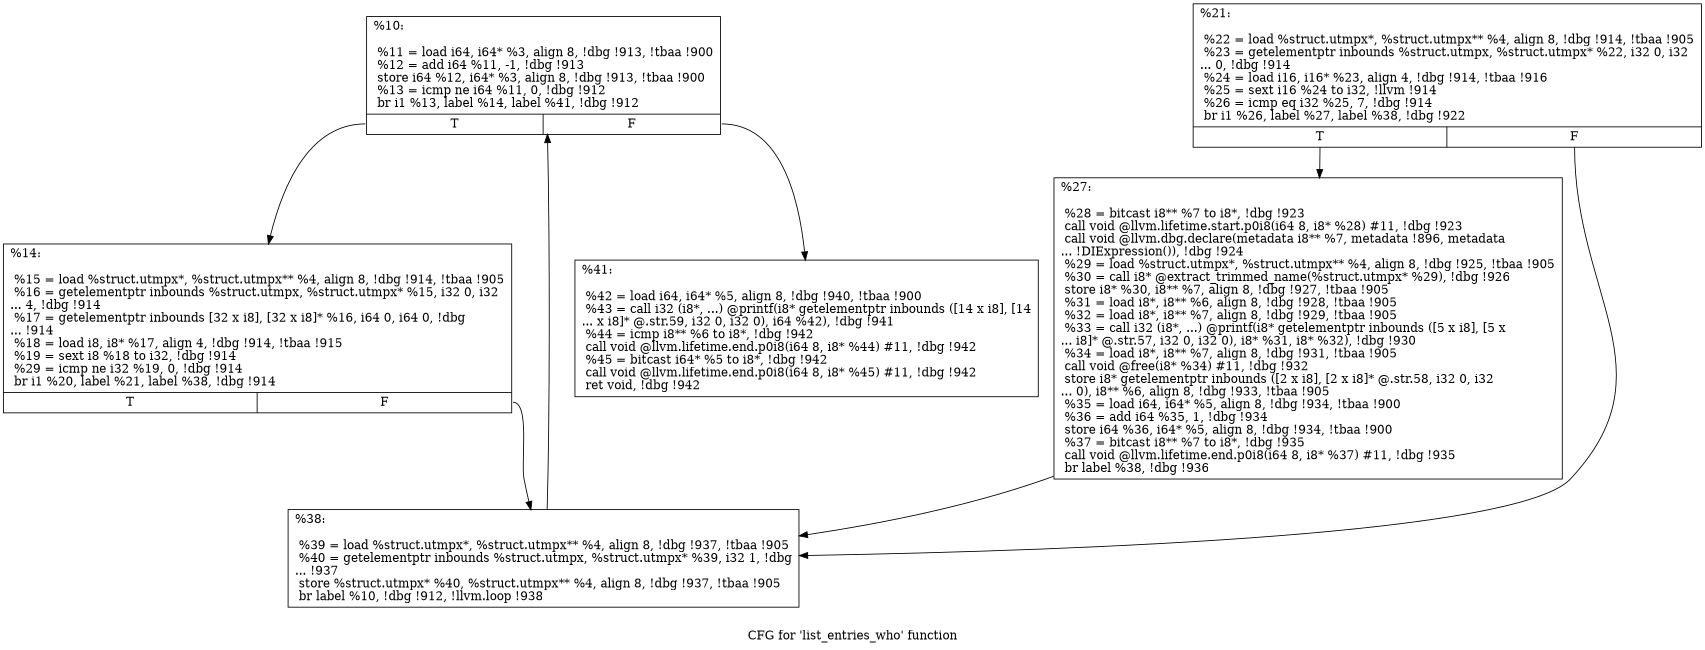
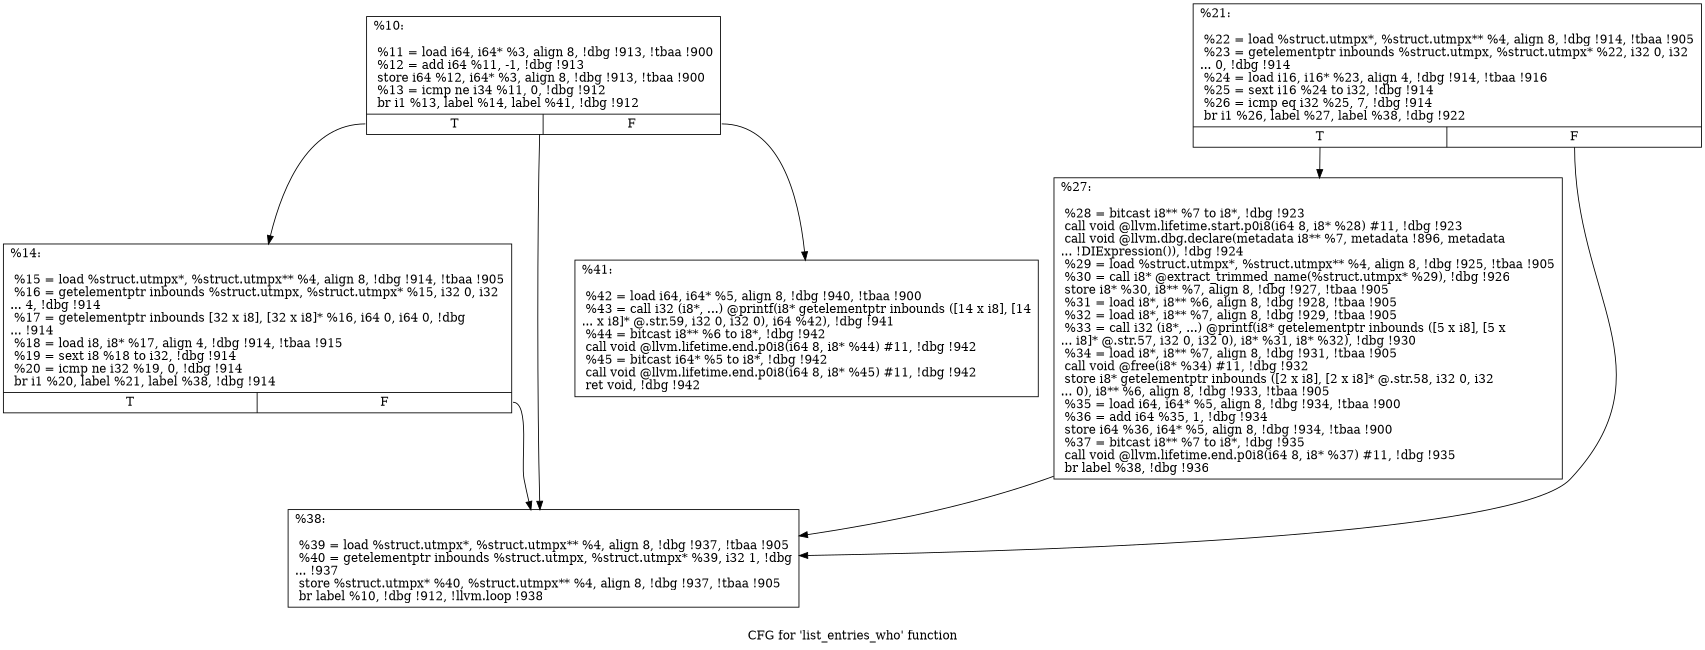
node "%10:": text "%13 = icmp ne i64 %11, 0, !dbg !912" -> "%13 = icmp ne i34 %11, 0, !dbg !912"
node "%21:": text "%25 = sext i16 %24 to i32, !llvm !914" -> "%25 = sext i16 %24 to i32, !dbg !914"
edge "%38:" -> "%10:": reversed
node "%41:": text "%44 = icmp i8** %6 to i8*, !dbg !942" -> "%44 = bitcast i8** %6 to i8*, !dbg !942"
node "%14:": text "%29 = icmp ne i32 %19, 0, !dbg !914" -> "%20 = icmp ne i32 %19, 0, !dbg !914"
